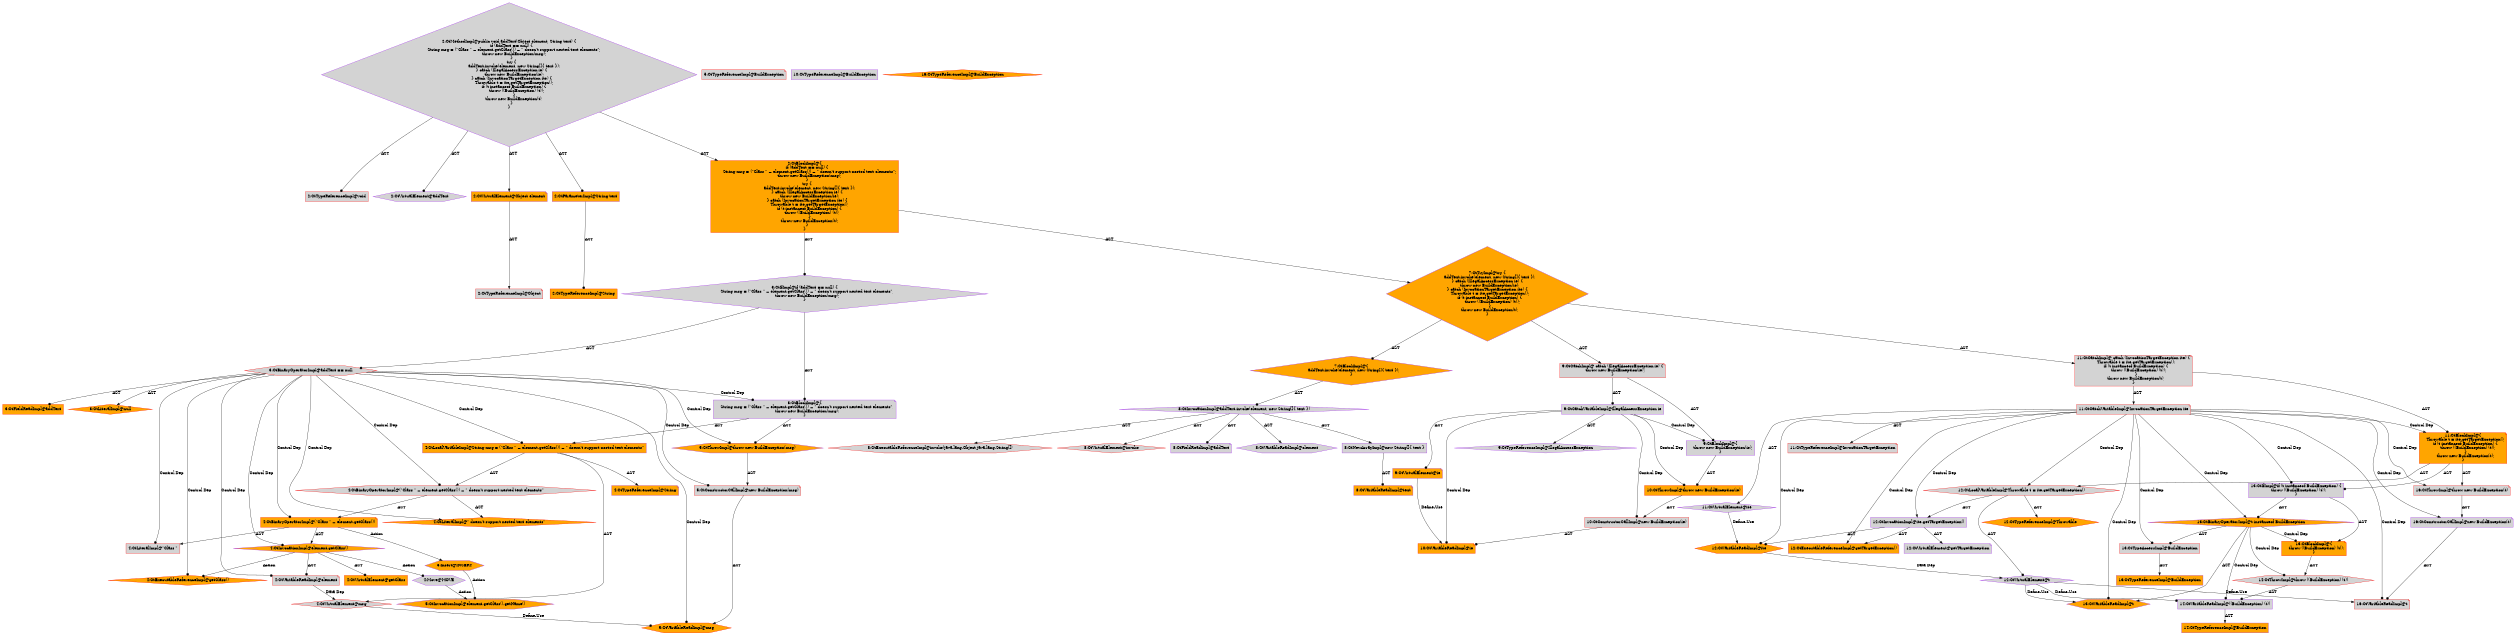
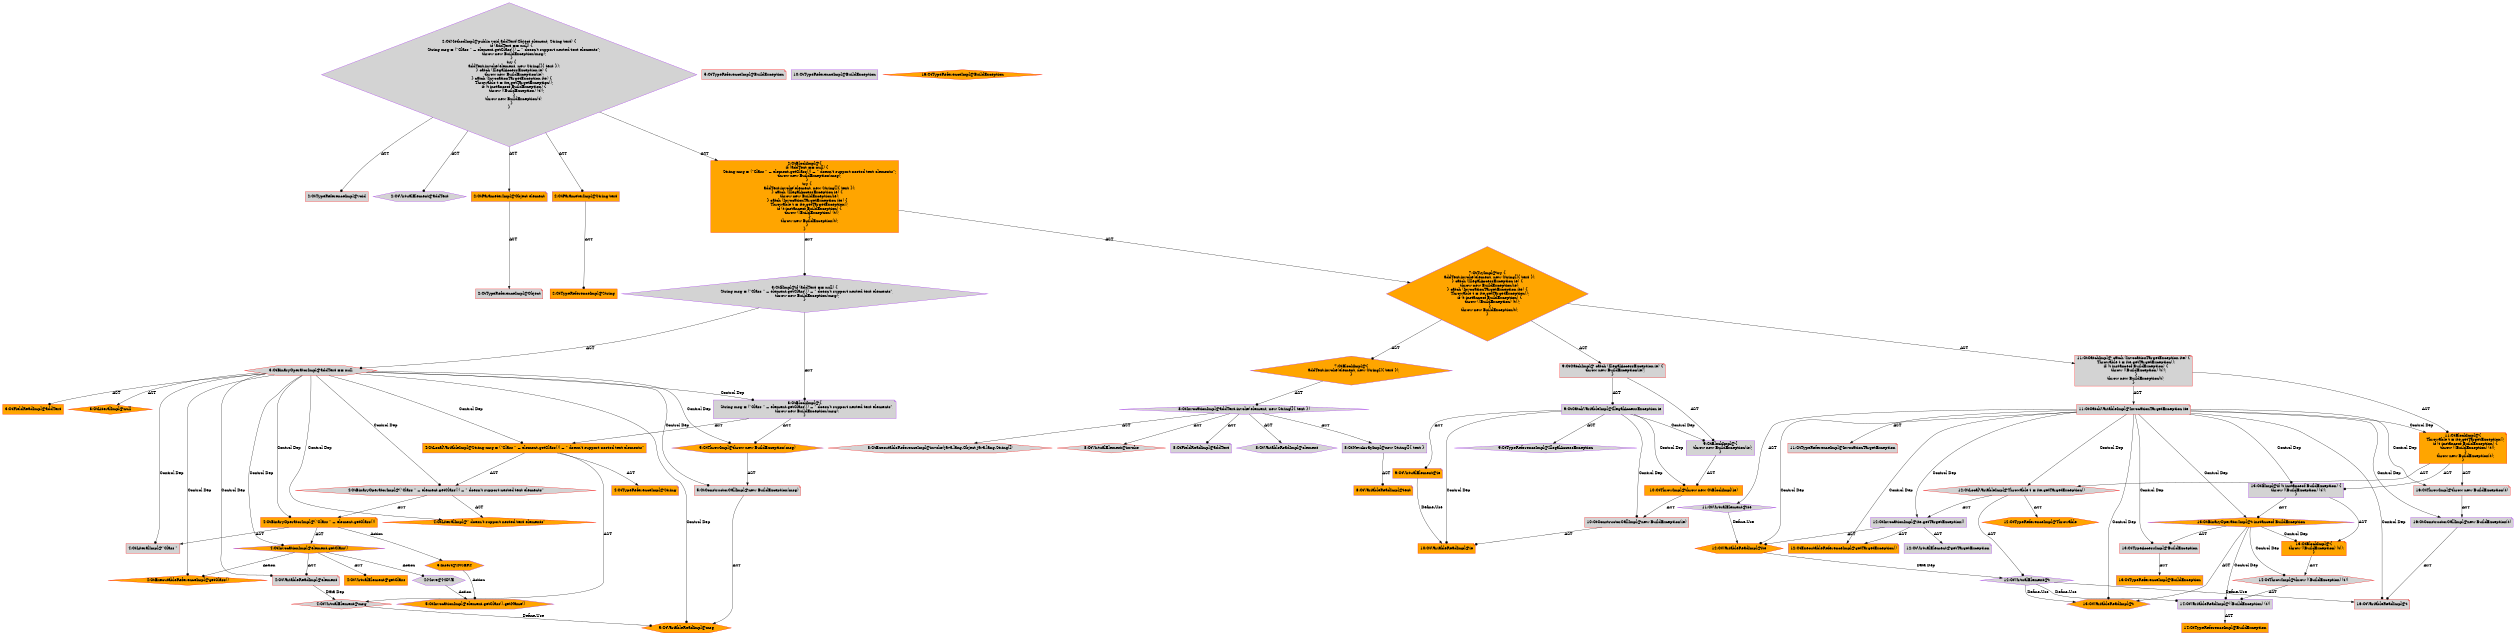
node "2:CtVirtualElement@Object element": label "2:CtVirtualElement@Object element" -> "2:CtParameterImpl@Object element"
node "10:CtThrowImpl@throw new BuildException(ie)": label "10:CtThrowImpl@throw new BuildException(ie)" -> "10:CtThrowImpl@throw new CtBlockImpl(ie)"
